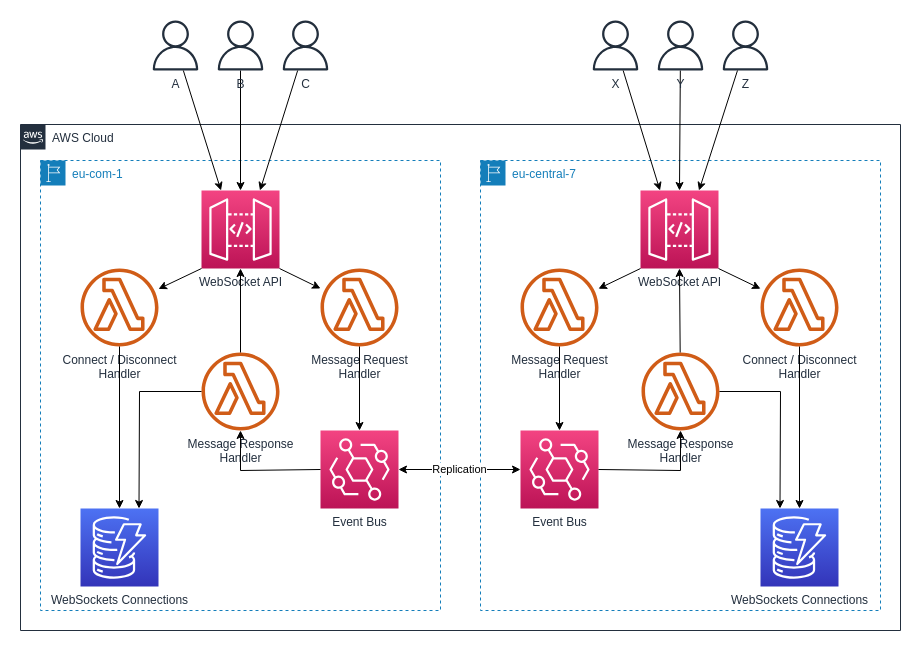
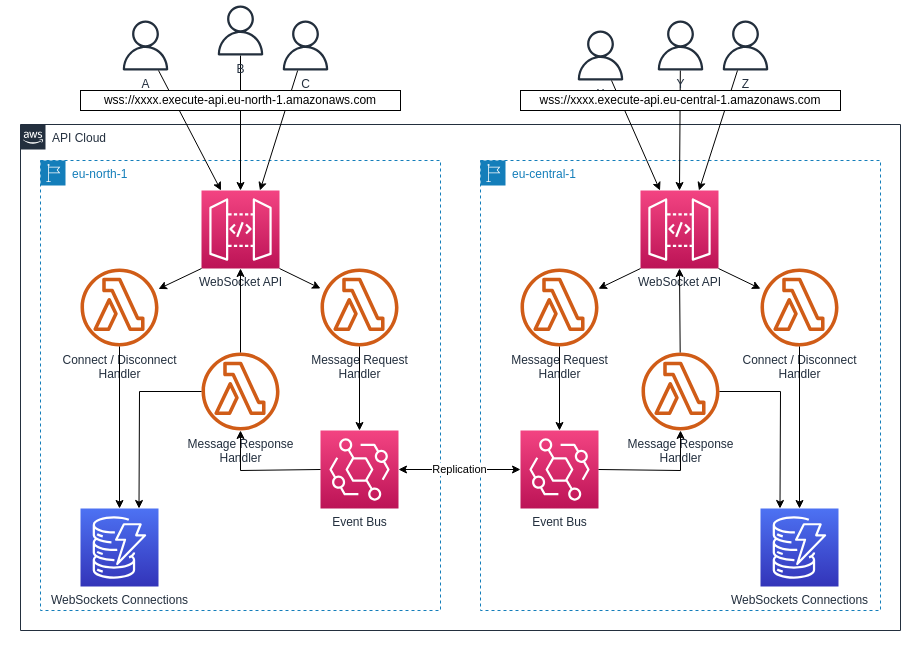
node "A": moved (176, 46) -> (146, 46)
node "B": moved (241, 46) -> (241, 31)
node "X": moved (616, 46) -> (601, 56)
node "wss://xxxx.execute-api.eu-north-1.amazonaws.com": added
node "wss://xxxx.execute-api.eu-central-1.amazonaws.com": added
node "AWS Cloud": label "AWS Cloud" -> "API Cloud"
node "eu-com-1": label "eu-com-1" -> "eu-north-1"
node "eu-central-7": label "eu-central-7" -> "eu-central-1"
